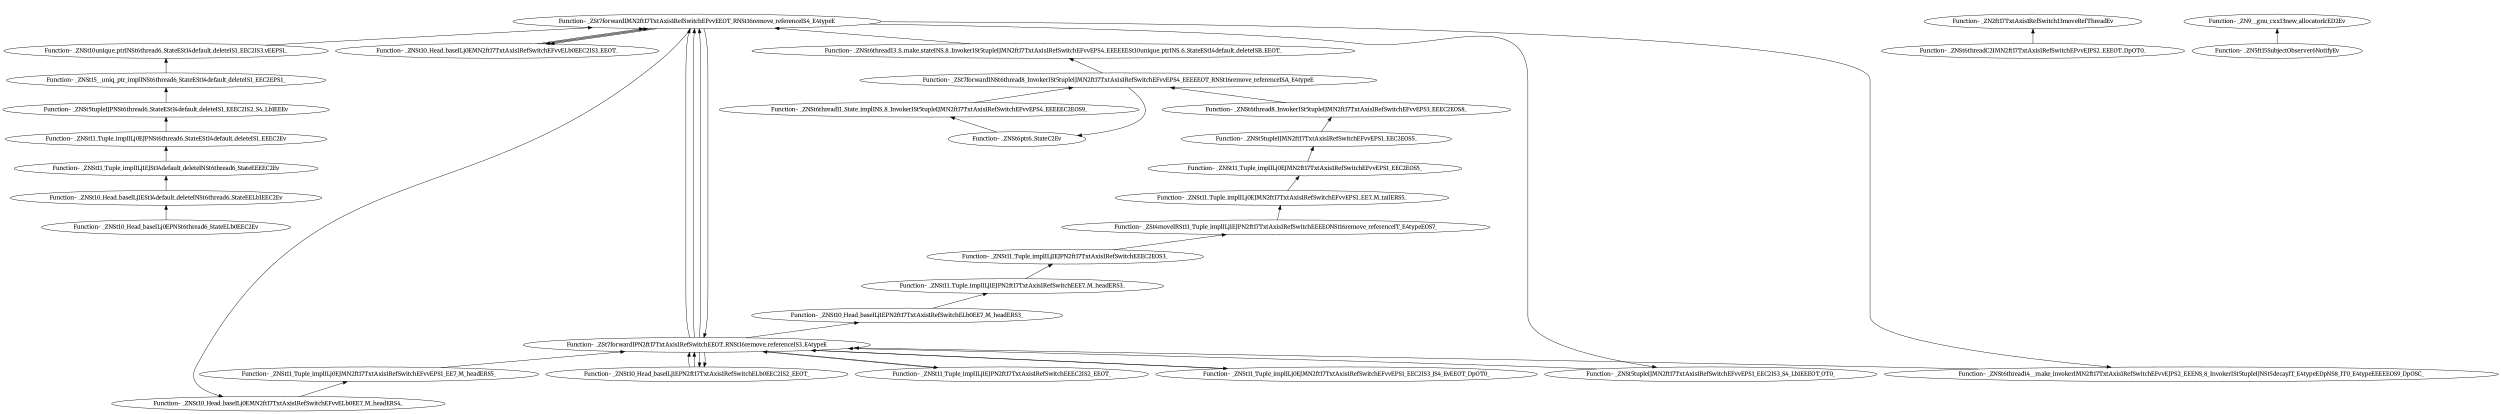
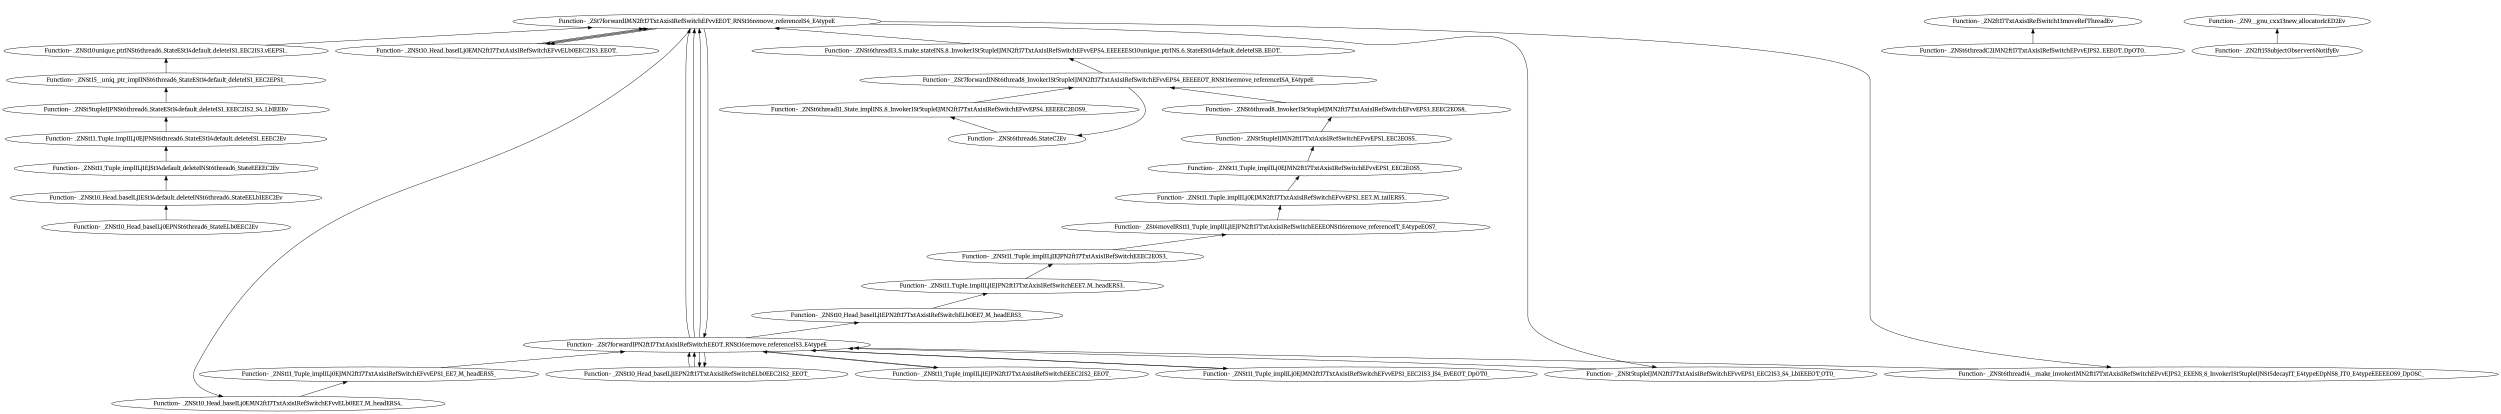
node "Function- _ZN5ft15SubjectObserver6NotifyEv": label "Function- _ZN5ft15SubjectObserver6NotifyEv" -> "Function- _ZN2ft15SubjectObserver6NotifyEv"
node "Function- _ZNSt6ptr6_StateC2Ev": label "Function- _ZNSt6ptr6_StateC2Ev" -> "Function- _ZNSt6thread6_StateC2Ev"
